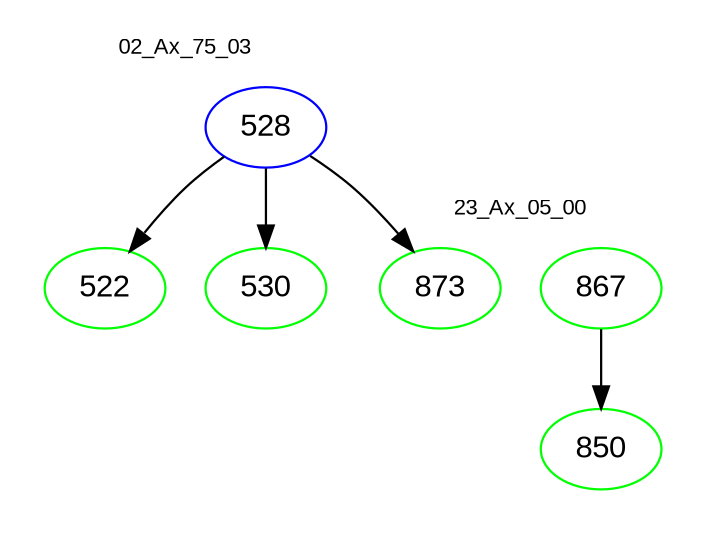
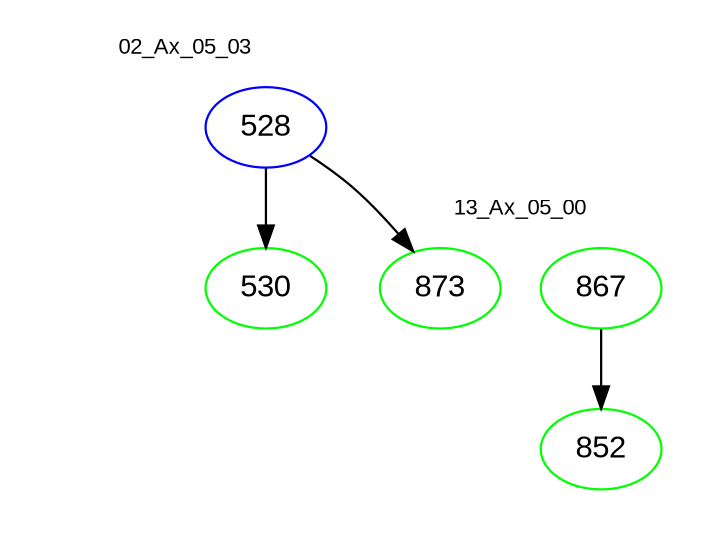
cluster "02_Ax_75_03": label "02_Ax_75_03" -> "02_Ax_05_03"
cluster "23_Ax_05_00": label "23_Ax_05_00" -> "13_Ax_05_00"
node "522": removed
node "850": label "850" -> "852"
